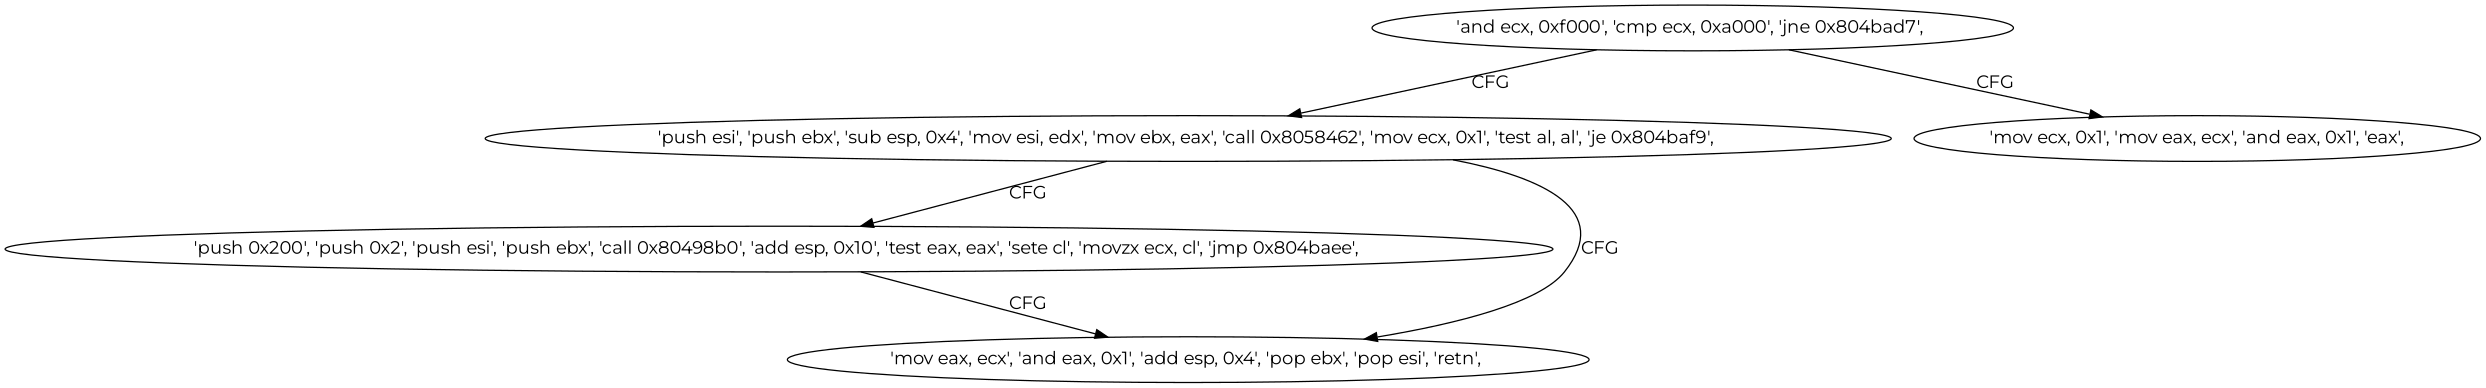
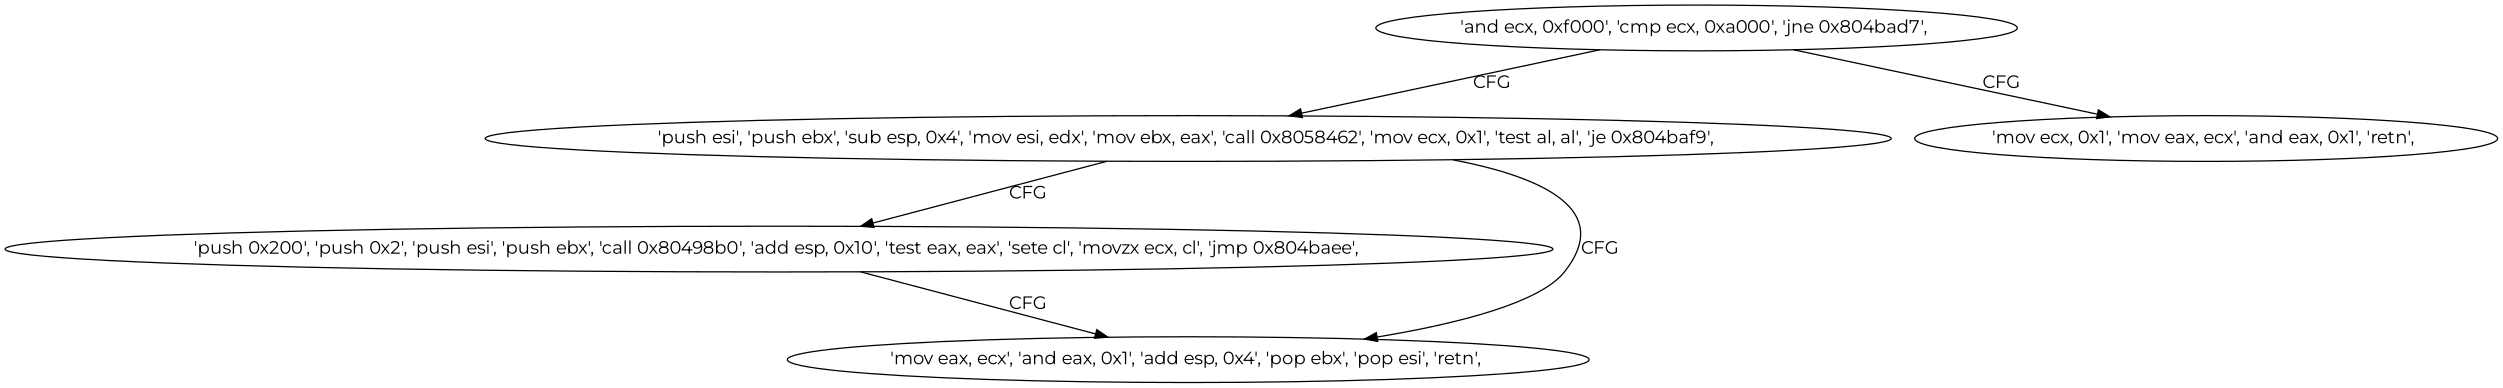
node "'mov ecx, 0x1', 'mov eax, ecx', 'and eax, 0x1', 'eax',": label "'mov ecx, 0x1', 'mov eax, ecx', 'and eax, 0x1', 'eax'," -> "'mov ecx, 0x1', 'mov eax, ecx', 'and eax, 0x1', 'retn',"
